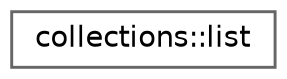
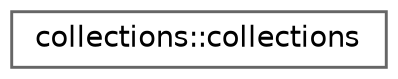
node "collections::list": label "collections::list" -> "collections::collections"
